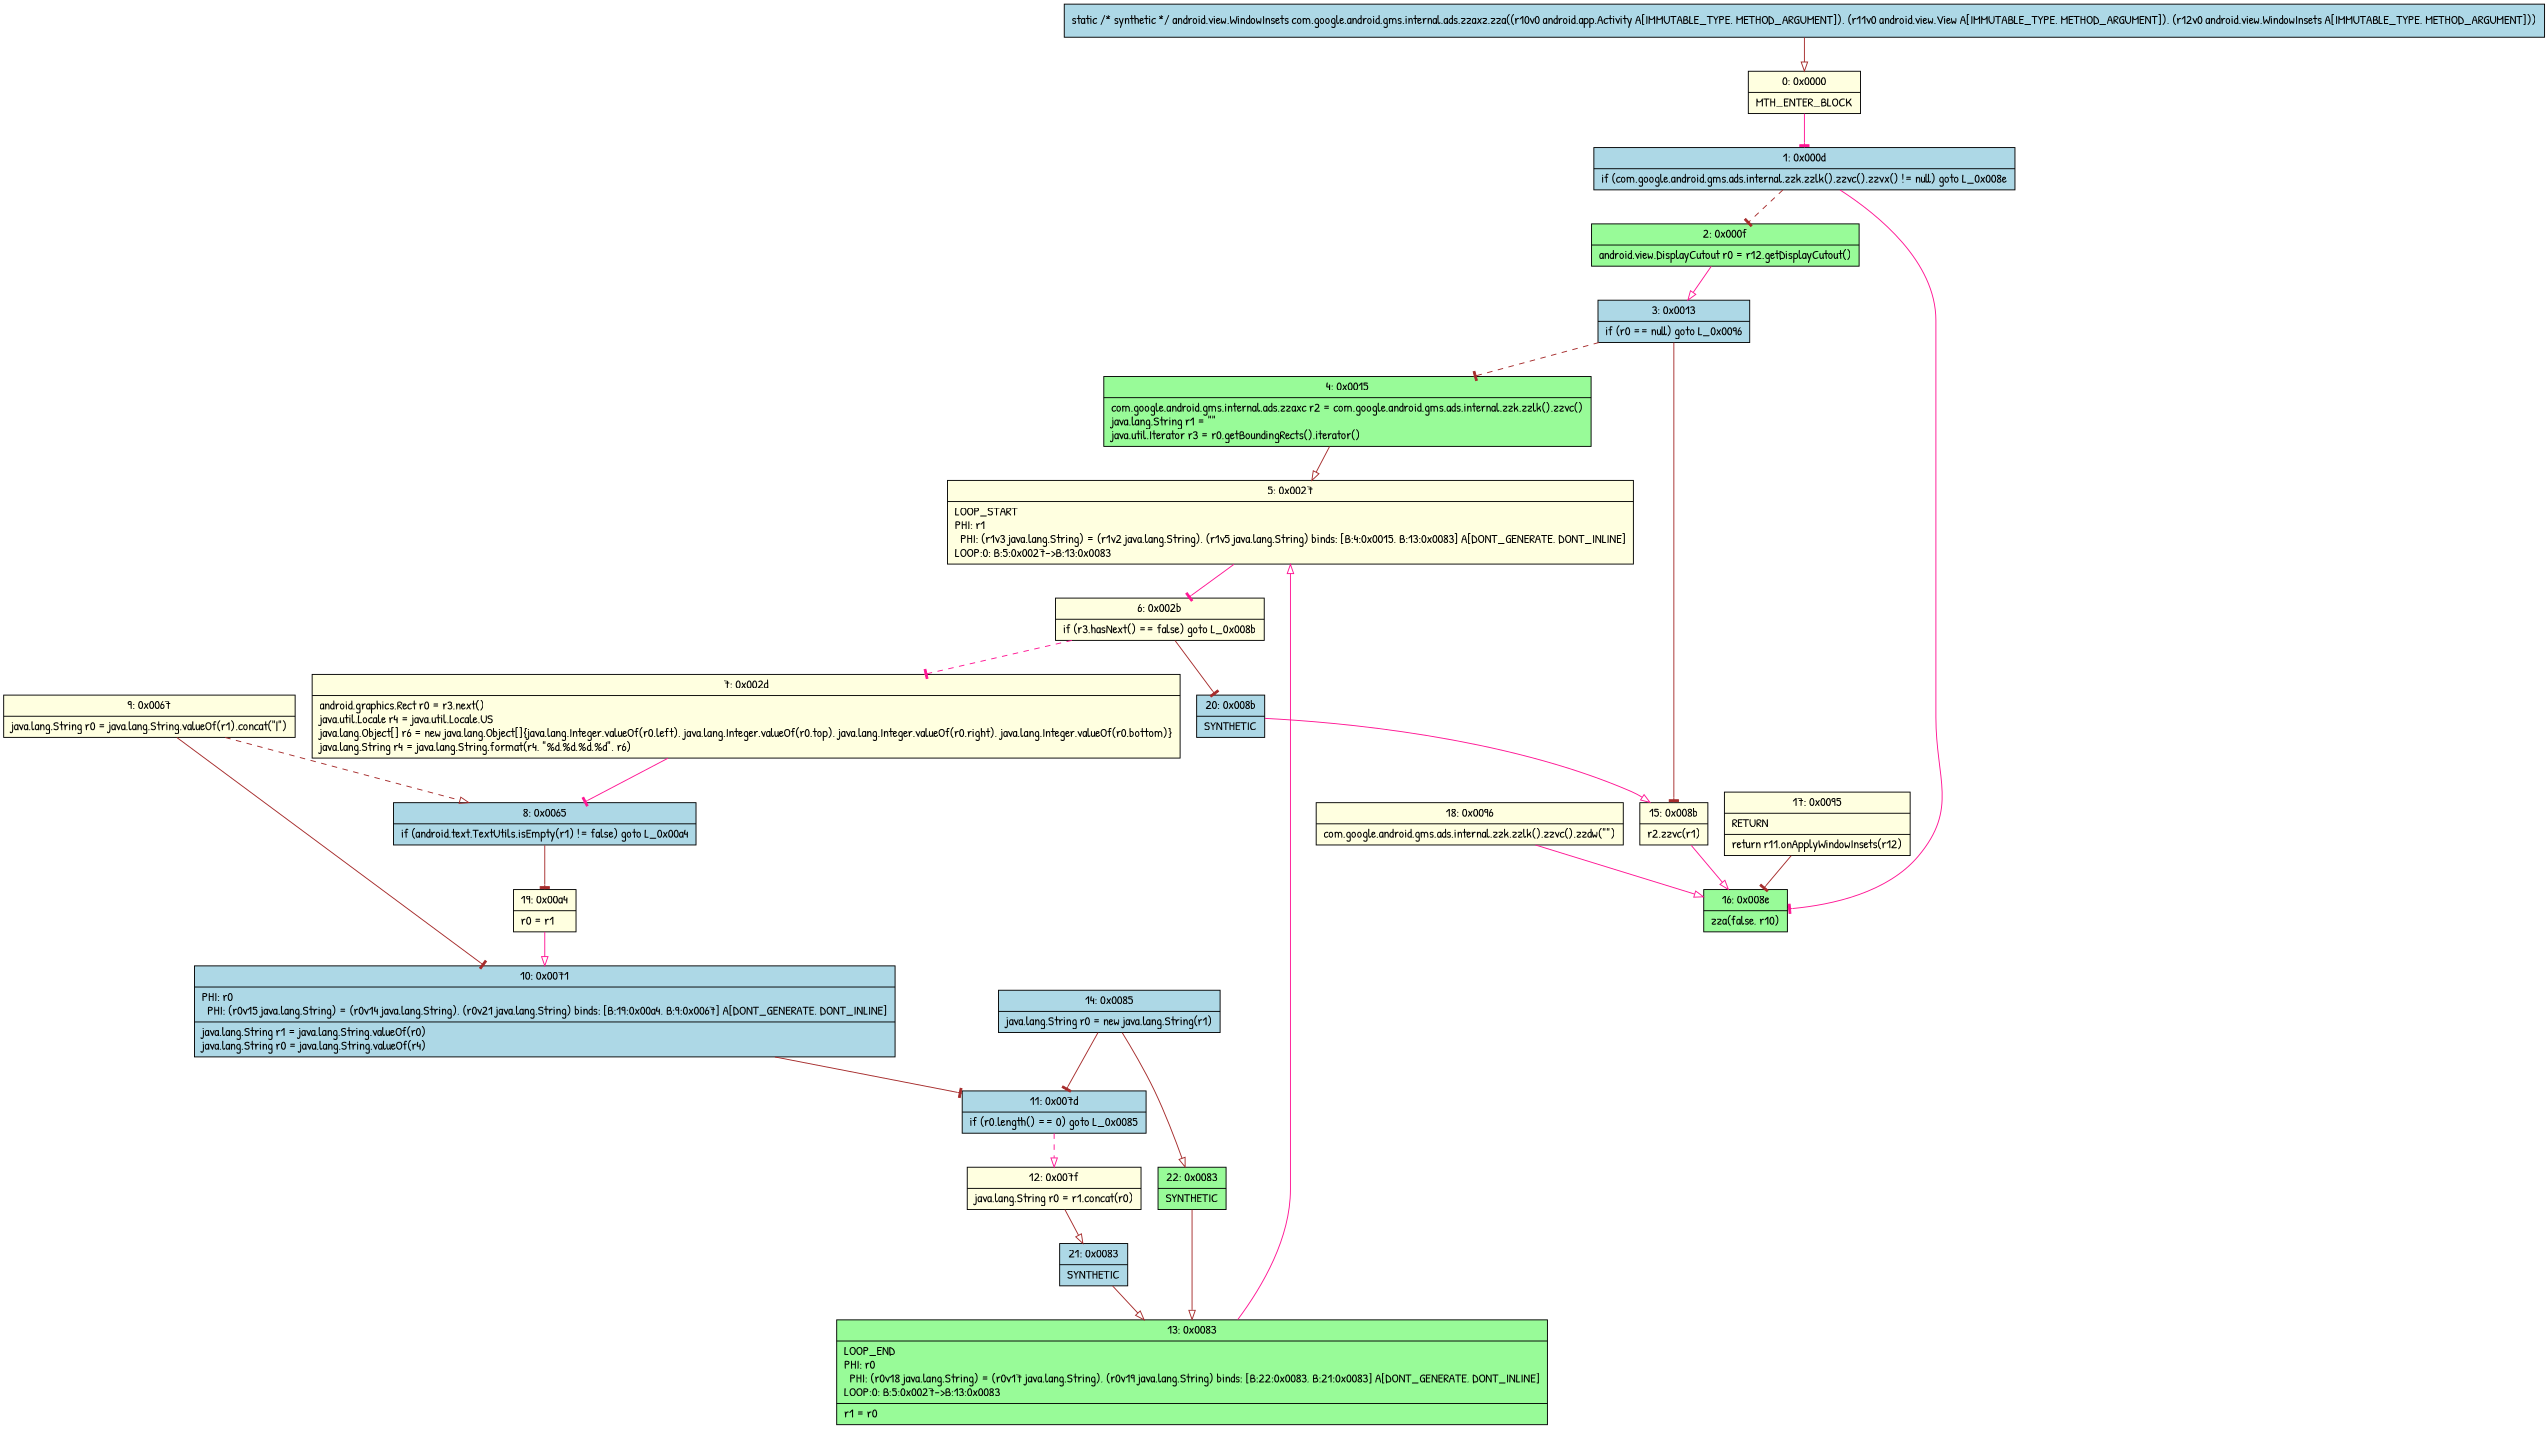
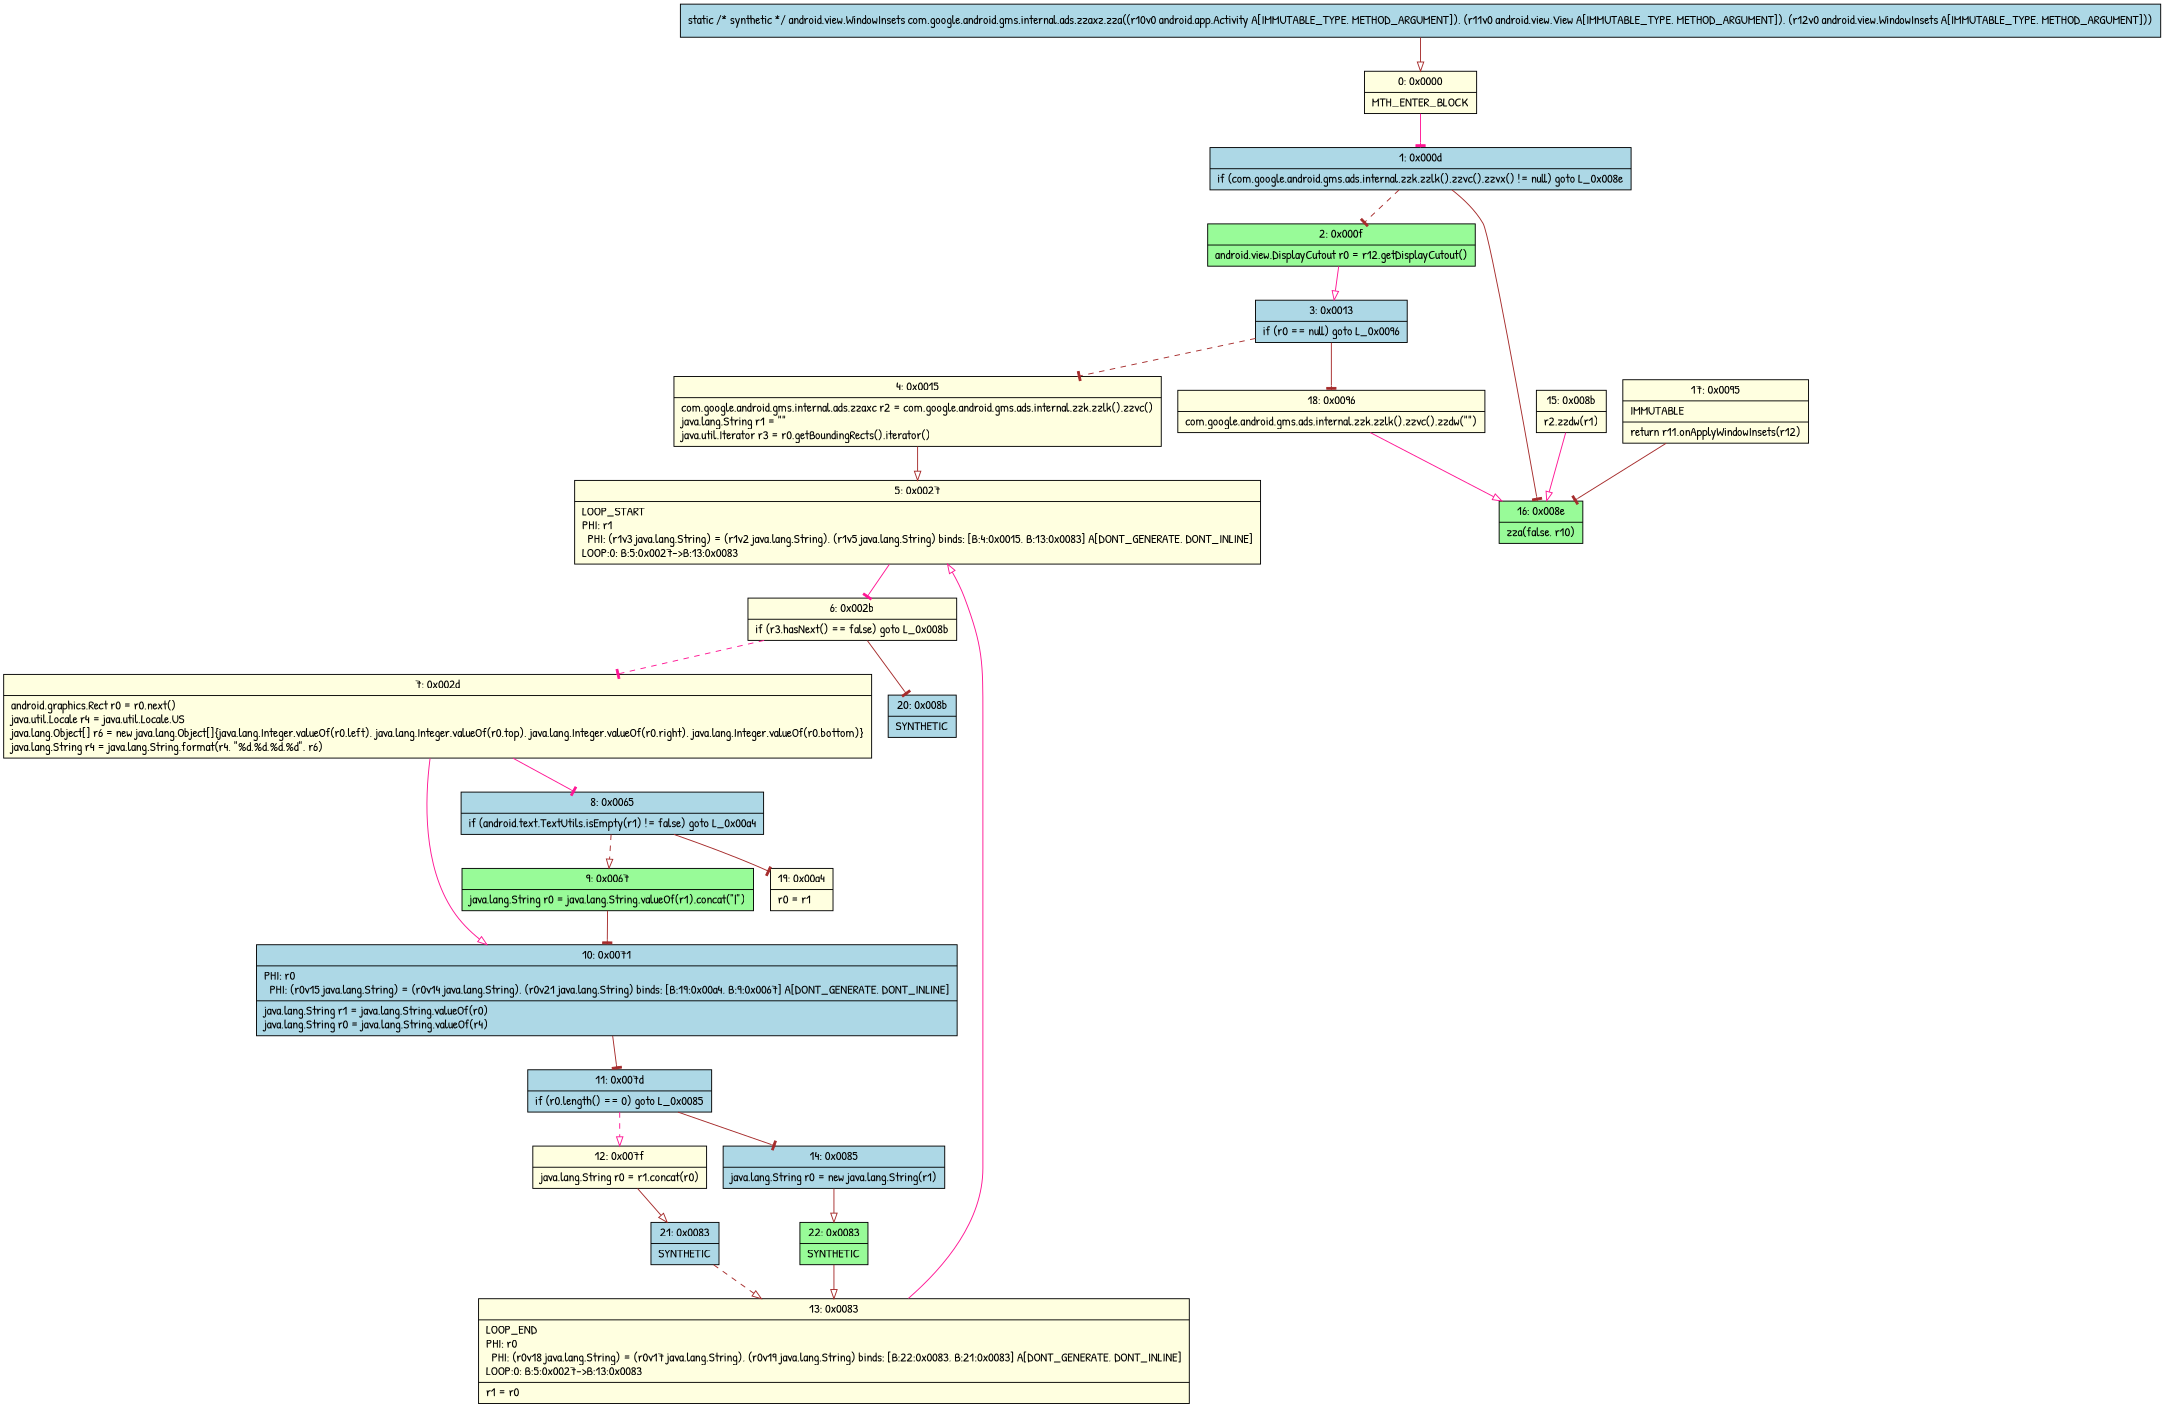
node "4: 0x0015": fillcolor palegreen -> lightyellow
edge "3: 0x0013" -> "15: 0x008b": now "3: 0x0013" -> "18: 0x0096"
edge "1: 0x000d" -> "16: 0x008e": color deeppink -> brown
node "7: 0x002d": text "android.graphics.Rect r0 = r3.next()" -> "android.graphics.Rect r0 = r0.next()"
node "9: 0x0067": fillcolor lightyellow -> palegreen
edge "20: 0x008b" -> "15: 0x008b": removed
edge "9: 0x0067" -> "8: 0x0065": reversed
node "17: 0x0095": text "RETURN" -> "IMMUTABLE"
node "15: 0x008b": text "r2.zzvc(r1)" -> "r2.zzdw(r1)"
edge "19: 0x00a4" -> "10: 0x0071": now "7: 0x002d" -> "10: 0x0071"
edge "14: 0x0085" -> "11: 0x007d": reversed
edge "21: 0x0083" -> "13: 0x0083": style solid -> dashed
node "13: 0x0083": fillcolor palegreen -> lightyellow
